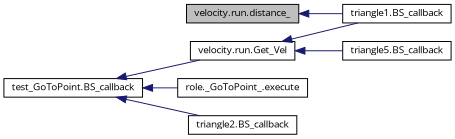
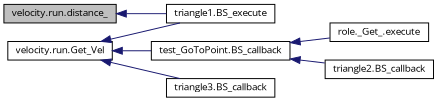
node "triangle1.BS_callback": label "triangle1.BS_callback" -> "triangle1.BS_execute"
node "triangle5.BS_callback": label "triangle5.BS_callback" -> "triangle3.BS_callback"
edge "velocity.run.Get_Vel" -> "test_GoToPoint.BS_callback": reversed
node "role._GoToPoint_.execute": label "role._GoToPoint_.execute" -> "role._Get_.execute"
